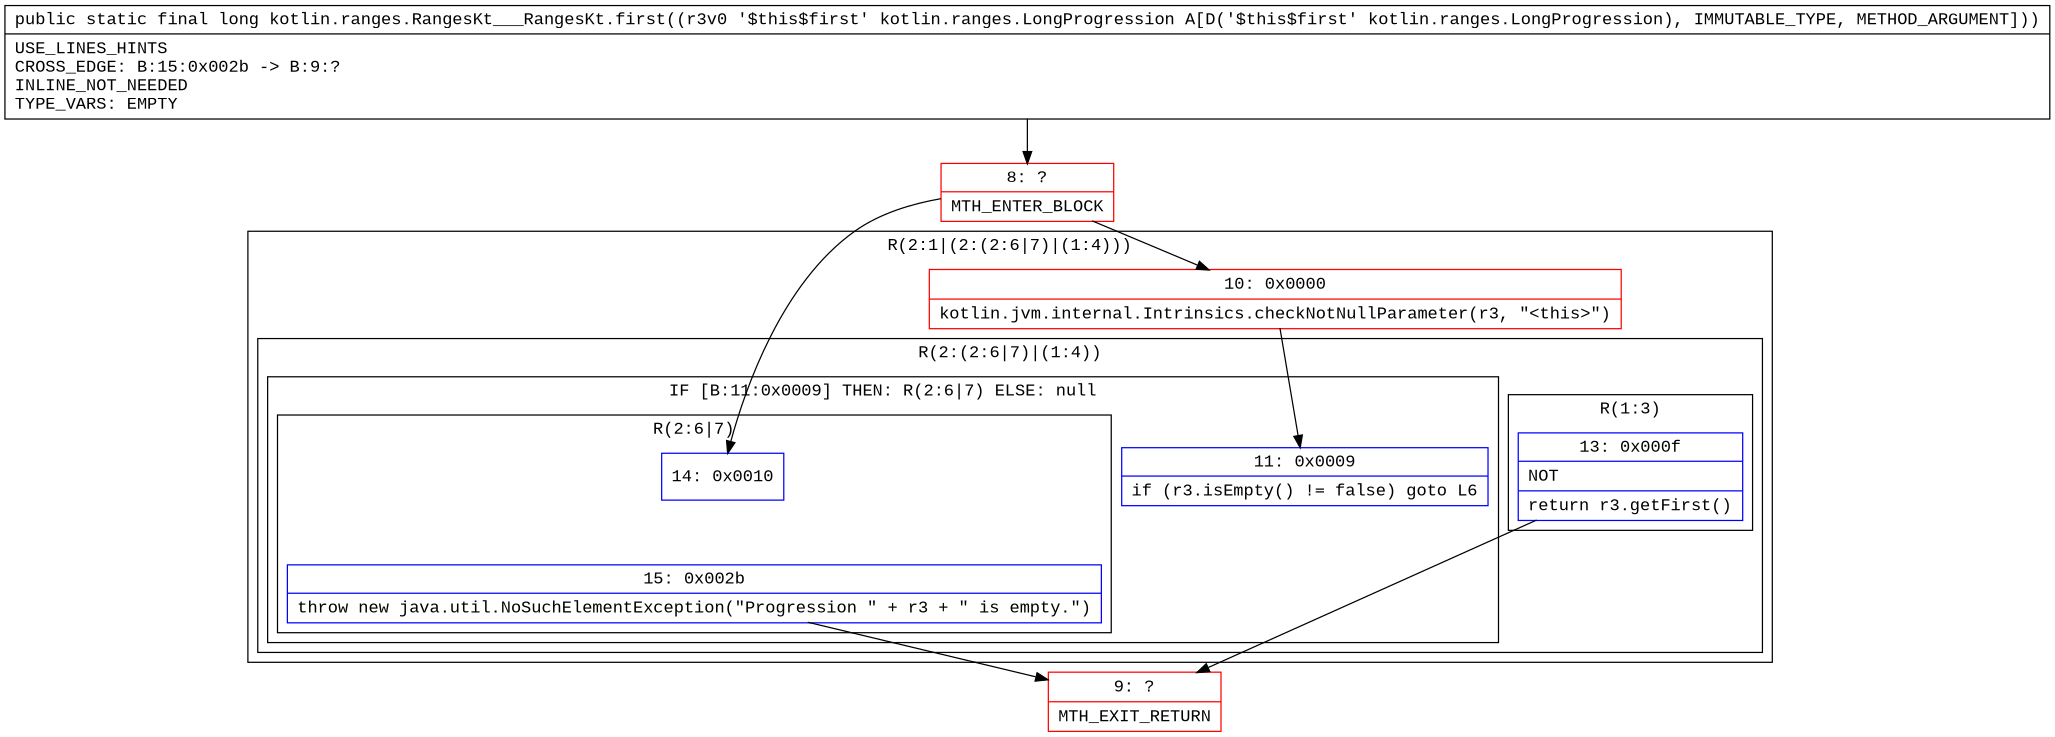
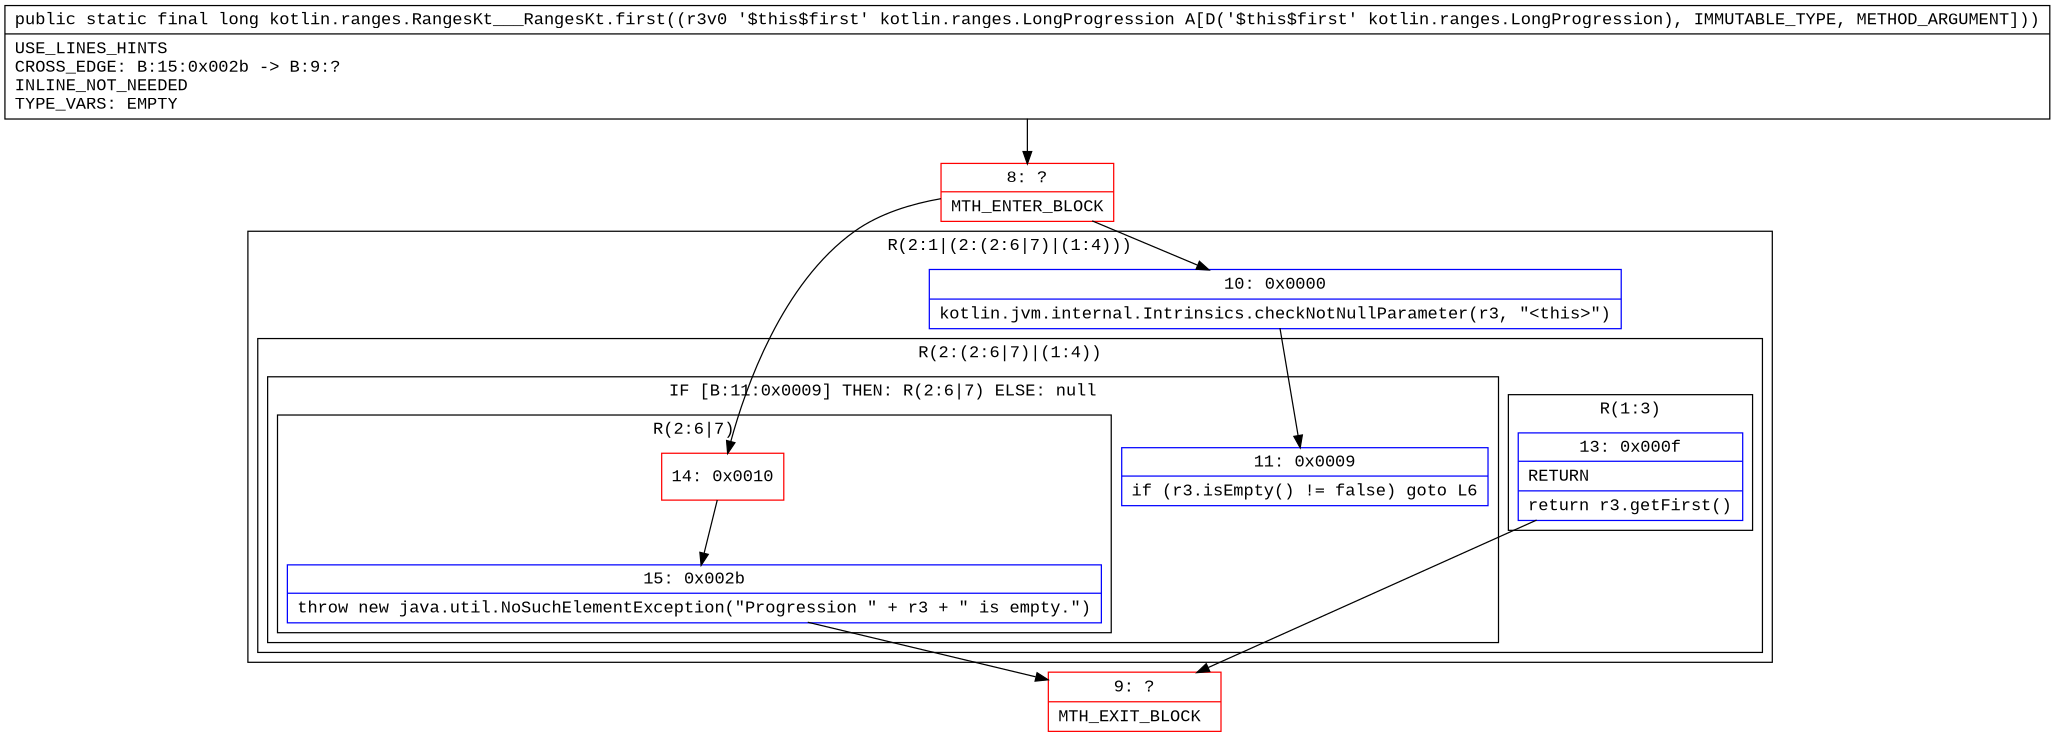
node "10: 0x0000": color red -> blue
node "13: 0x000f": text "NOT" -> "RETURN"
node "14: 0x0010": color blue -> red
edge "14: 0x0010" -> "15: 0x002b": added
node "9: ?": text "MTH_EXIT_RETURN" -> "MTH_EXIT_BLOCK"
